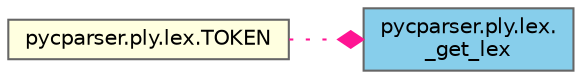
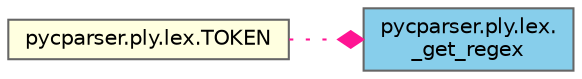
node "pycparser.ply.lex. _get_lex": label "pycparser.ply.lex. _get_lex" -> "pycparser.ply.lex. _get_regex"
